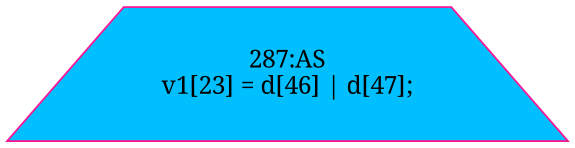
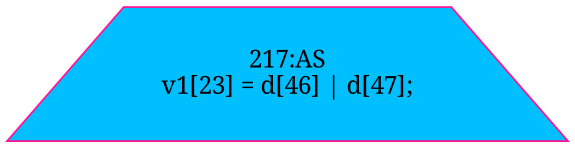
node "287:AS v1[23] = d[46] | d[47];": label "287:AS v1[23] = d[46] | d[47];" -> "217:AS v1[23] = d[46] | d[47];"
